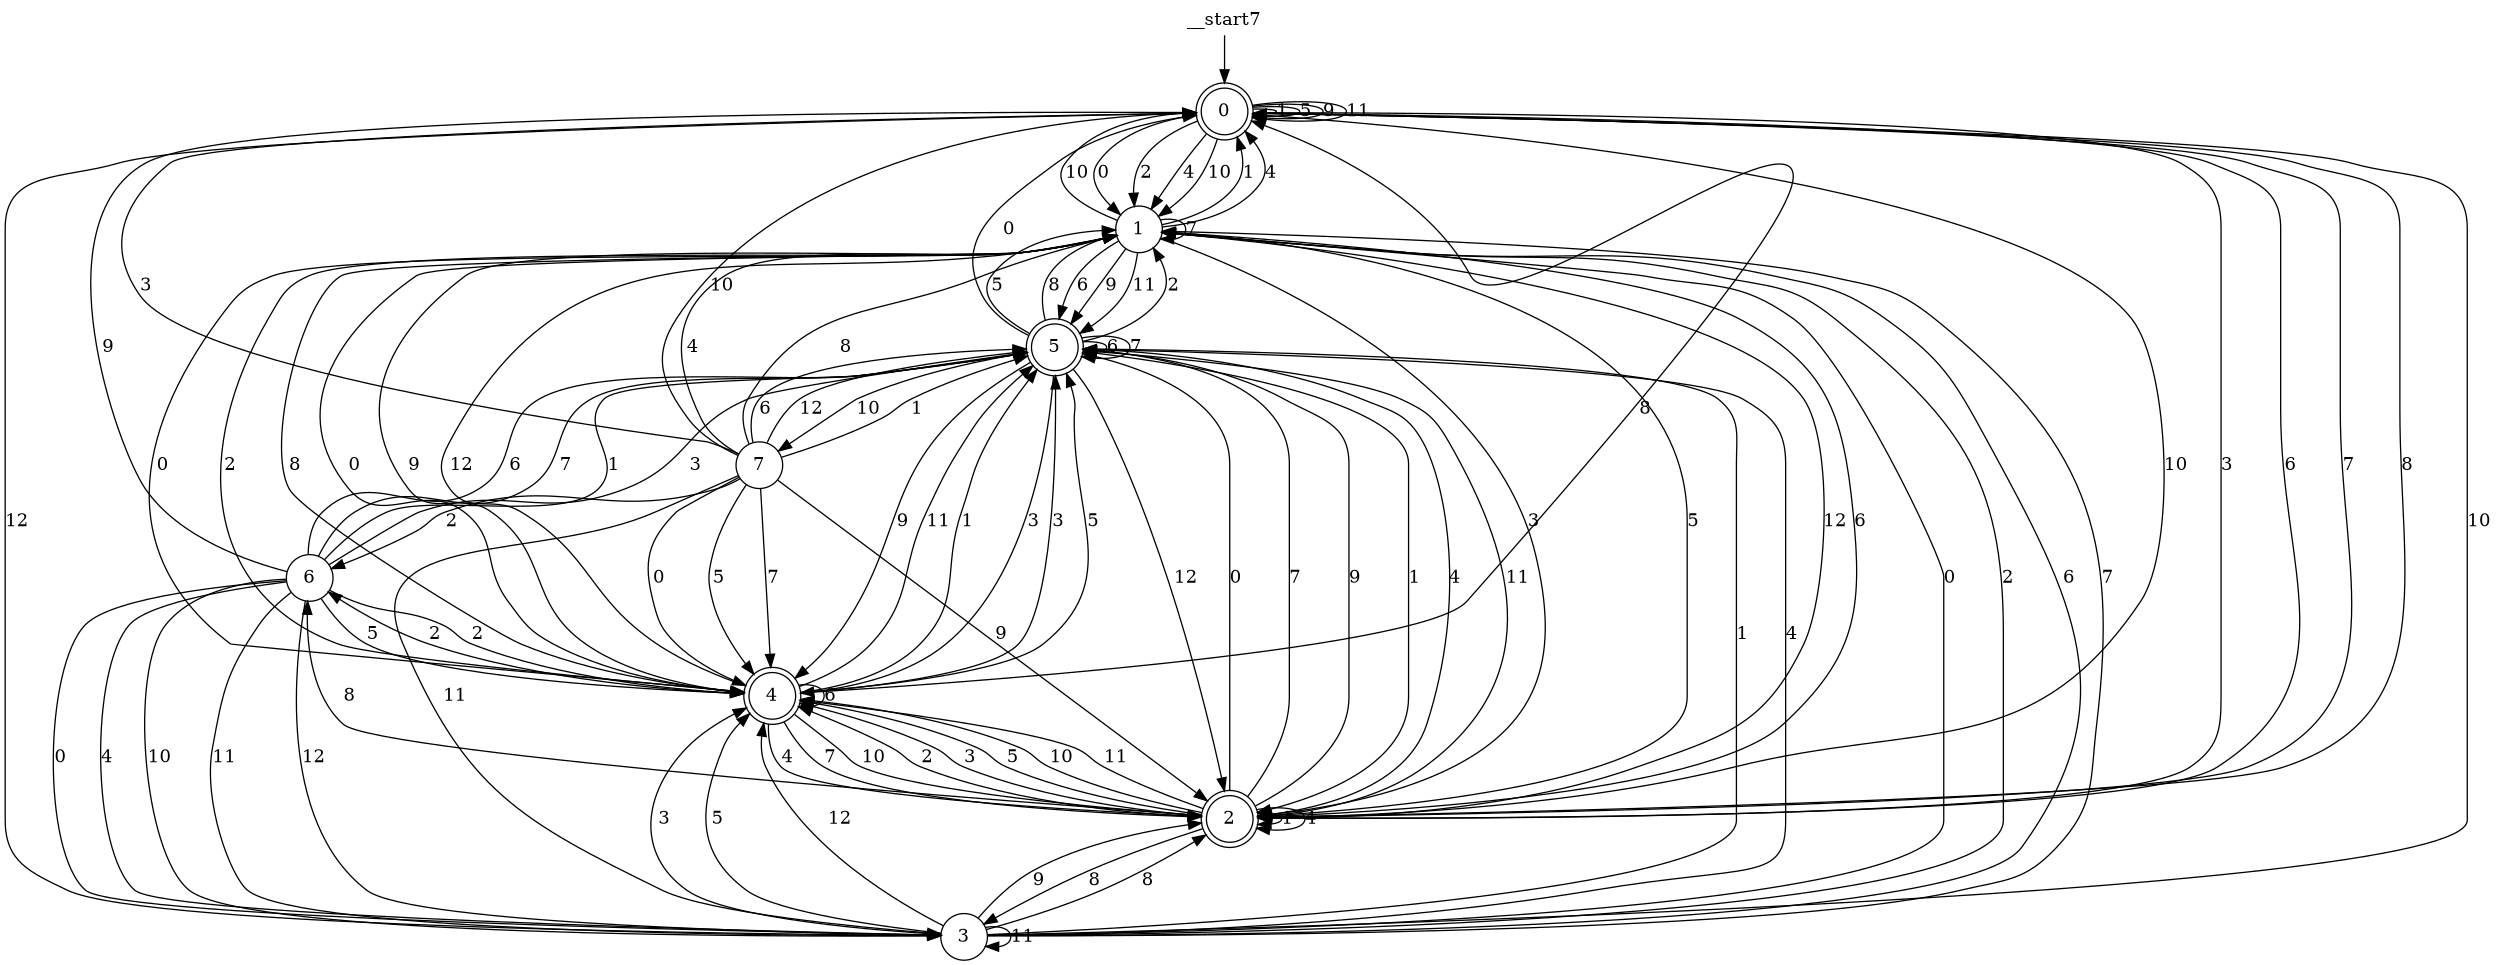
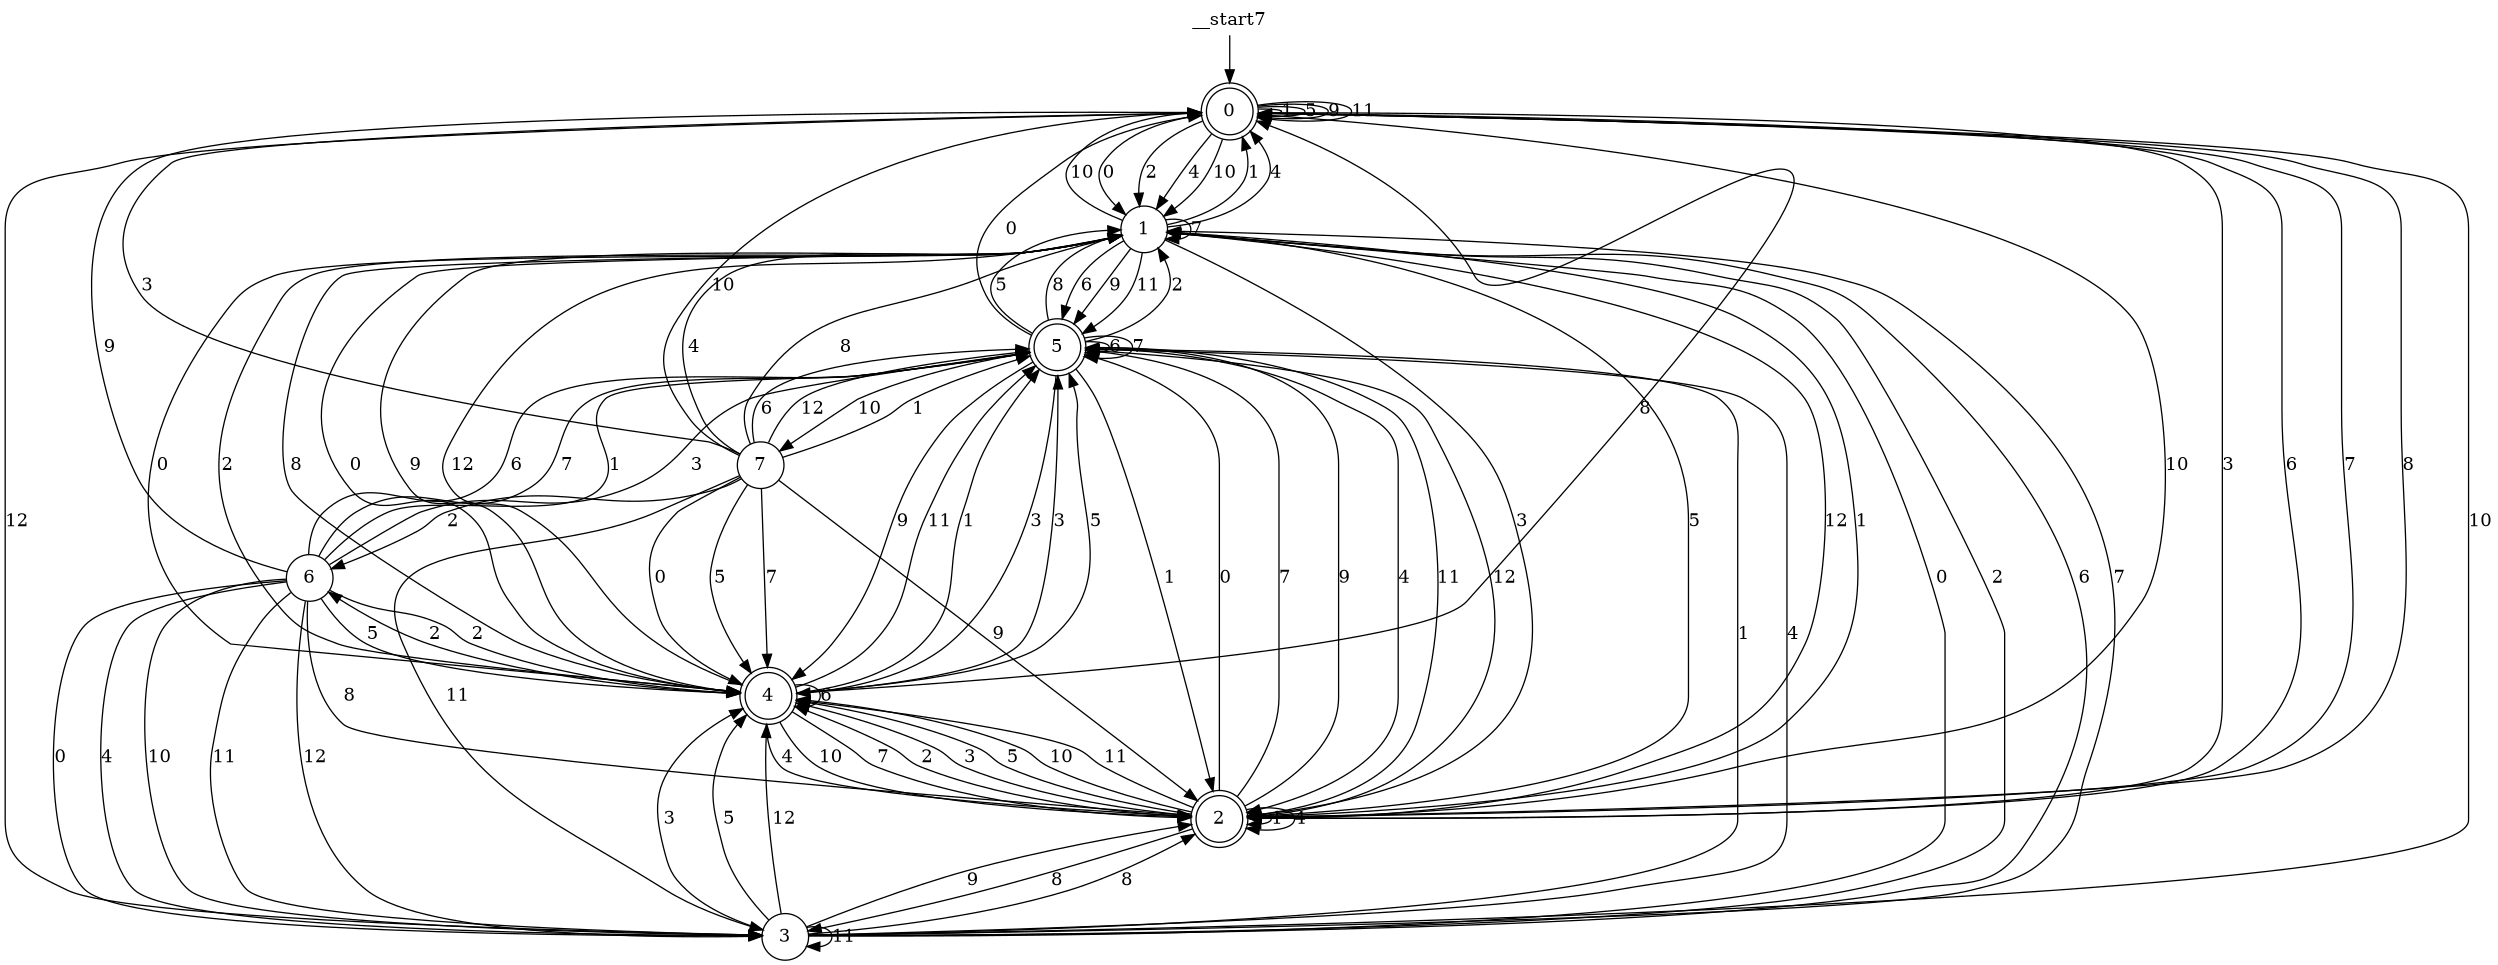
edge "2" -> "1": label "6" -> "1"
edge "2" -> "6": reversed
